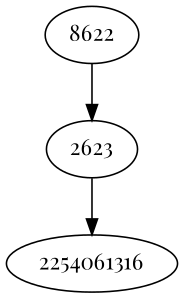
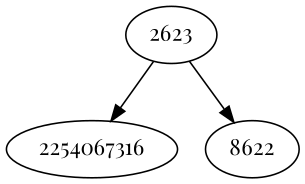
edge "8622" -> "2623": reversed
node "2254061316": label "2254061316" -> "2254067316"
